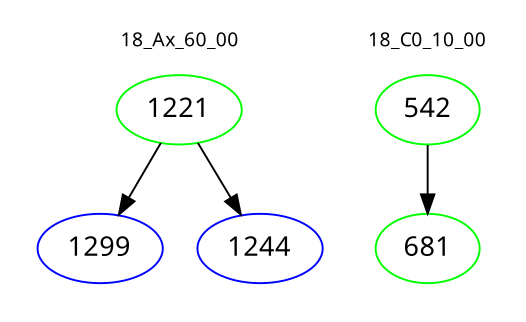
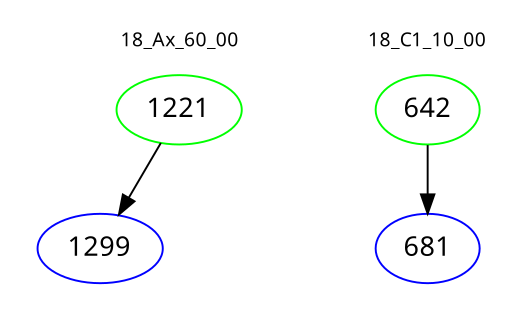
cluster "18_C0_10_00": label "18_C0_10_00" -> "18_C1_10_00"
node "542": label "542" -> "642"
node "1244": removed
node "681": color green -> blue
